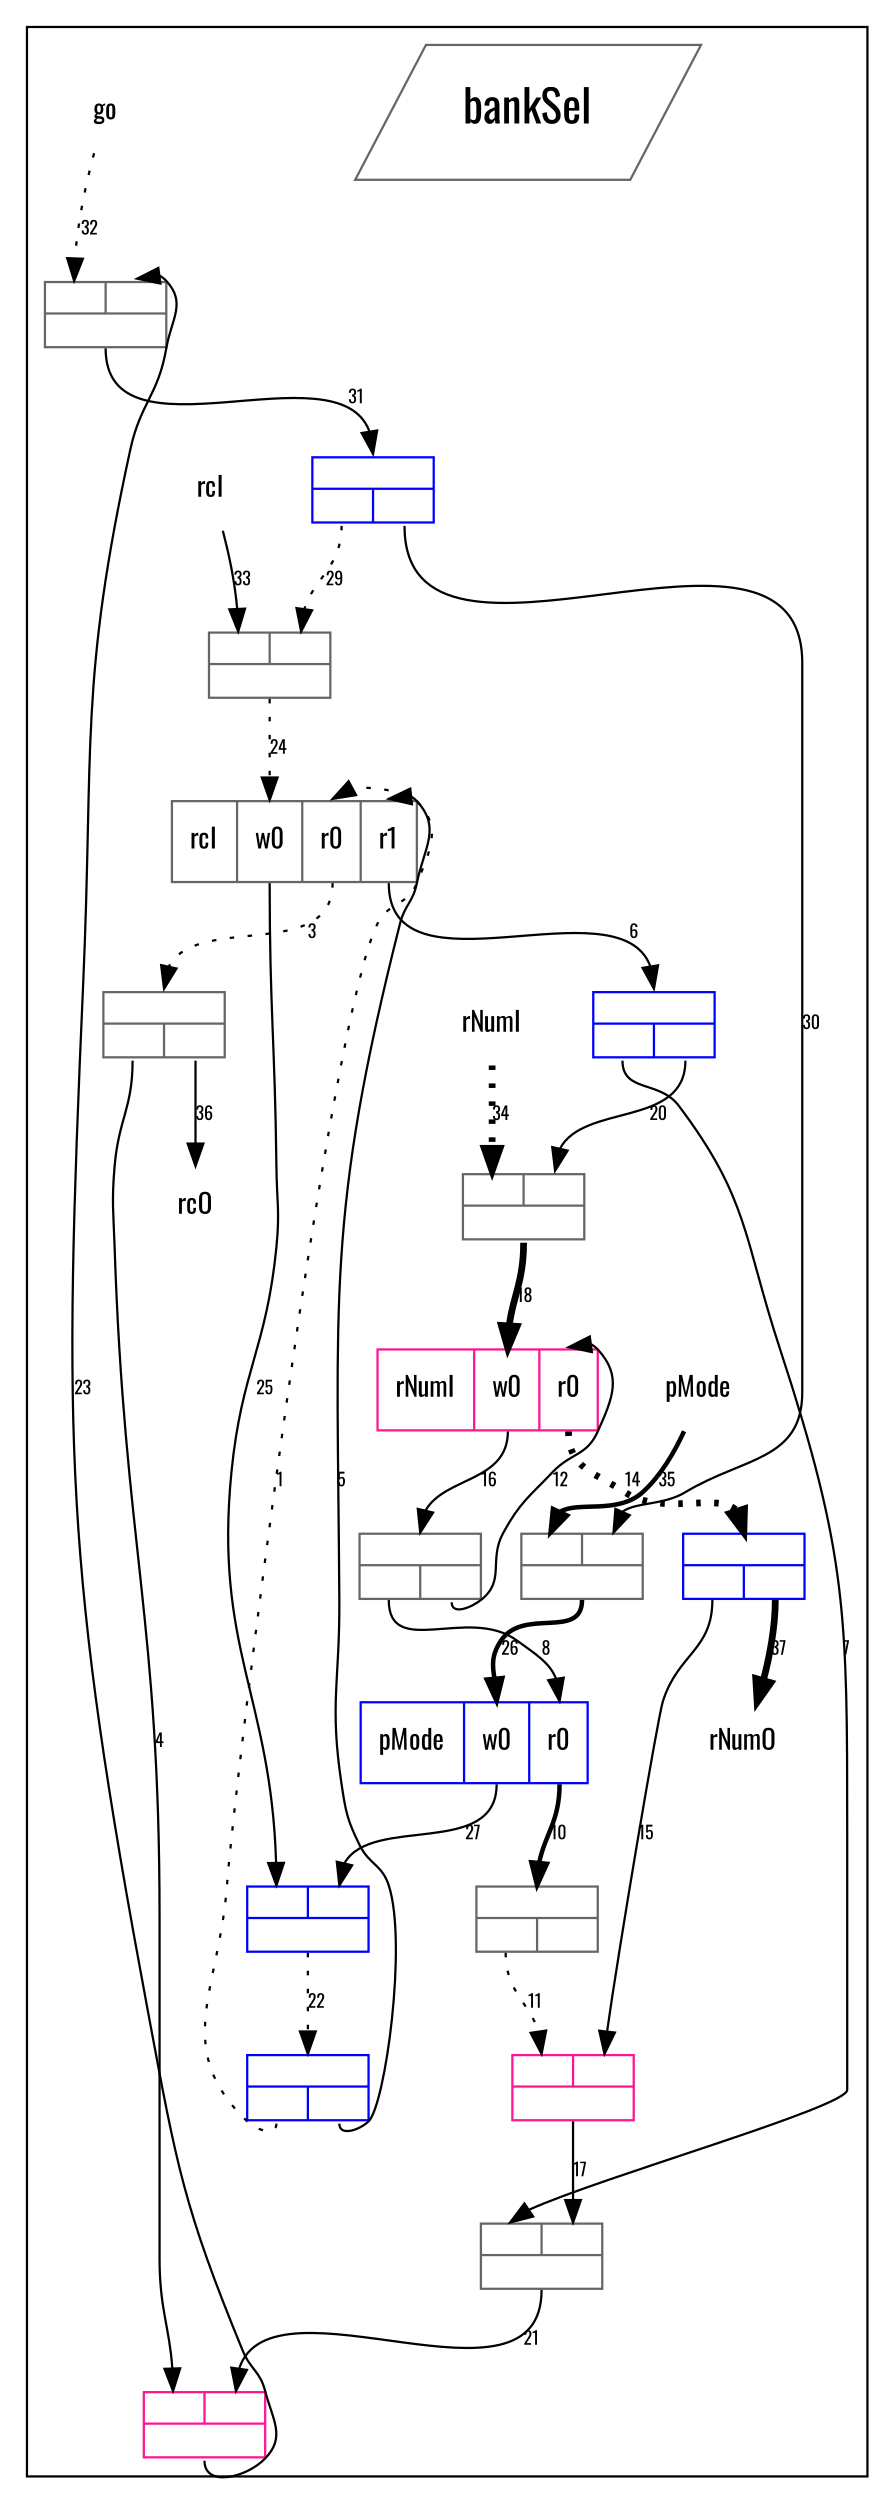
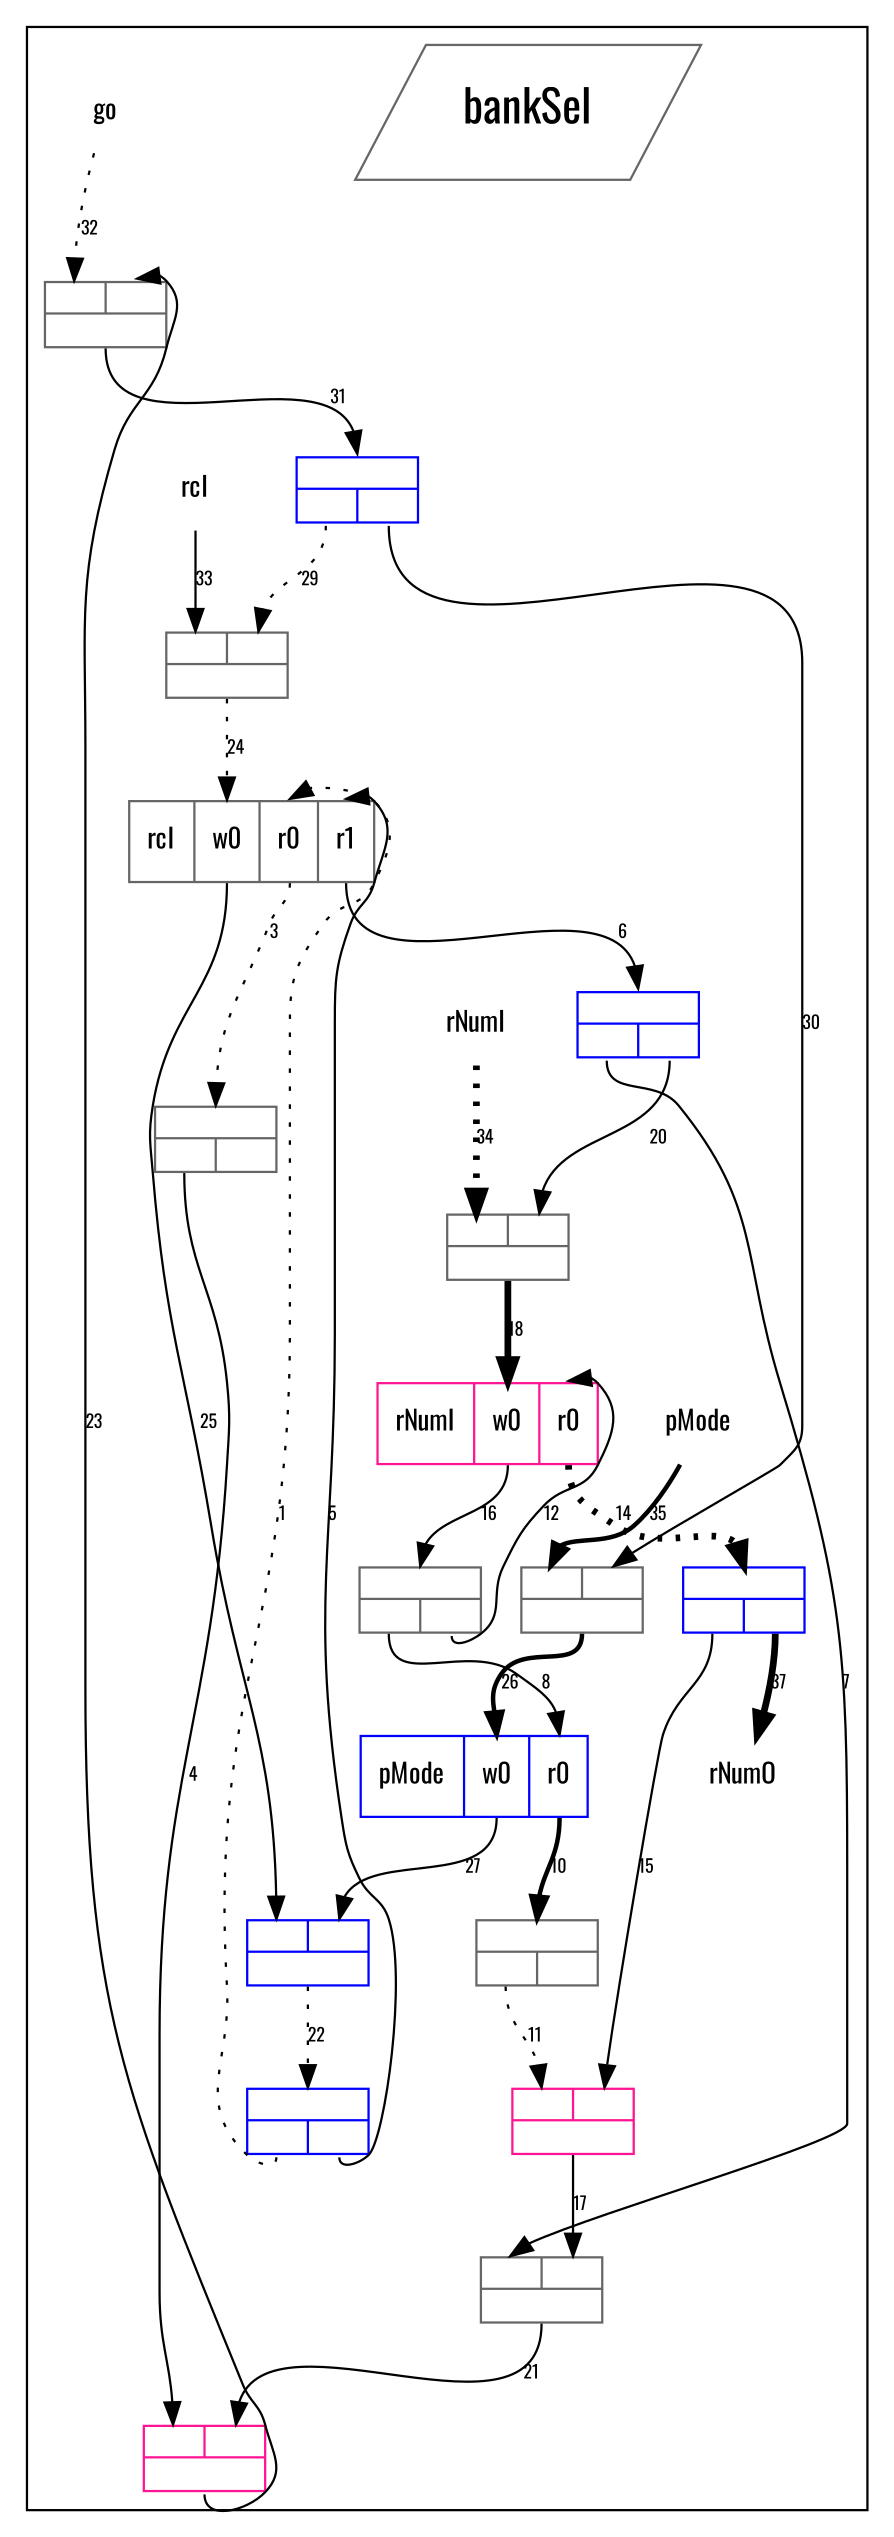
node "rcO": removed
